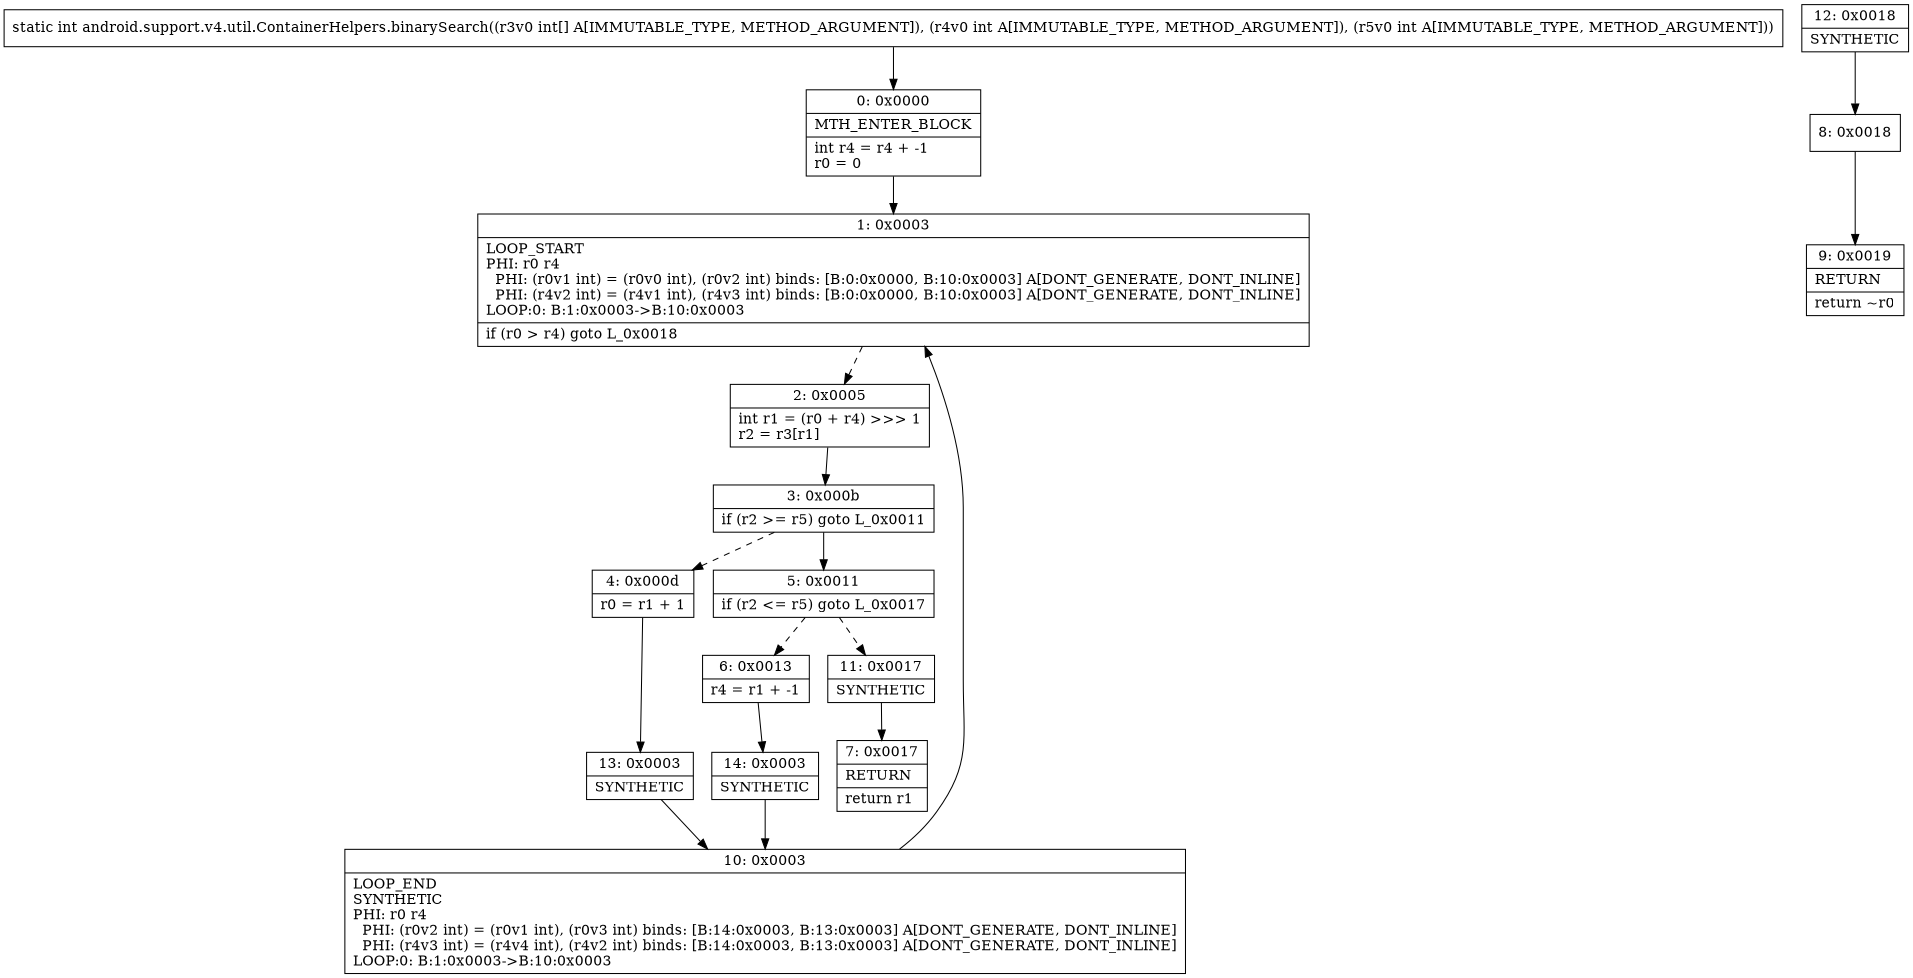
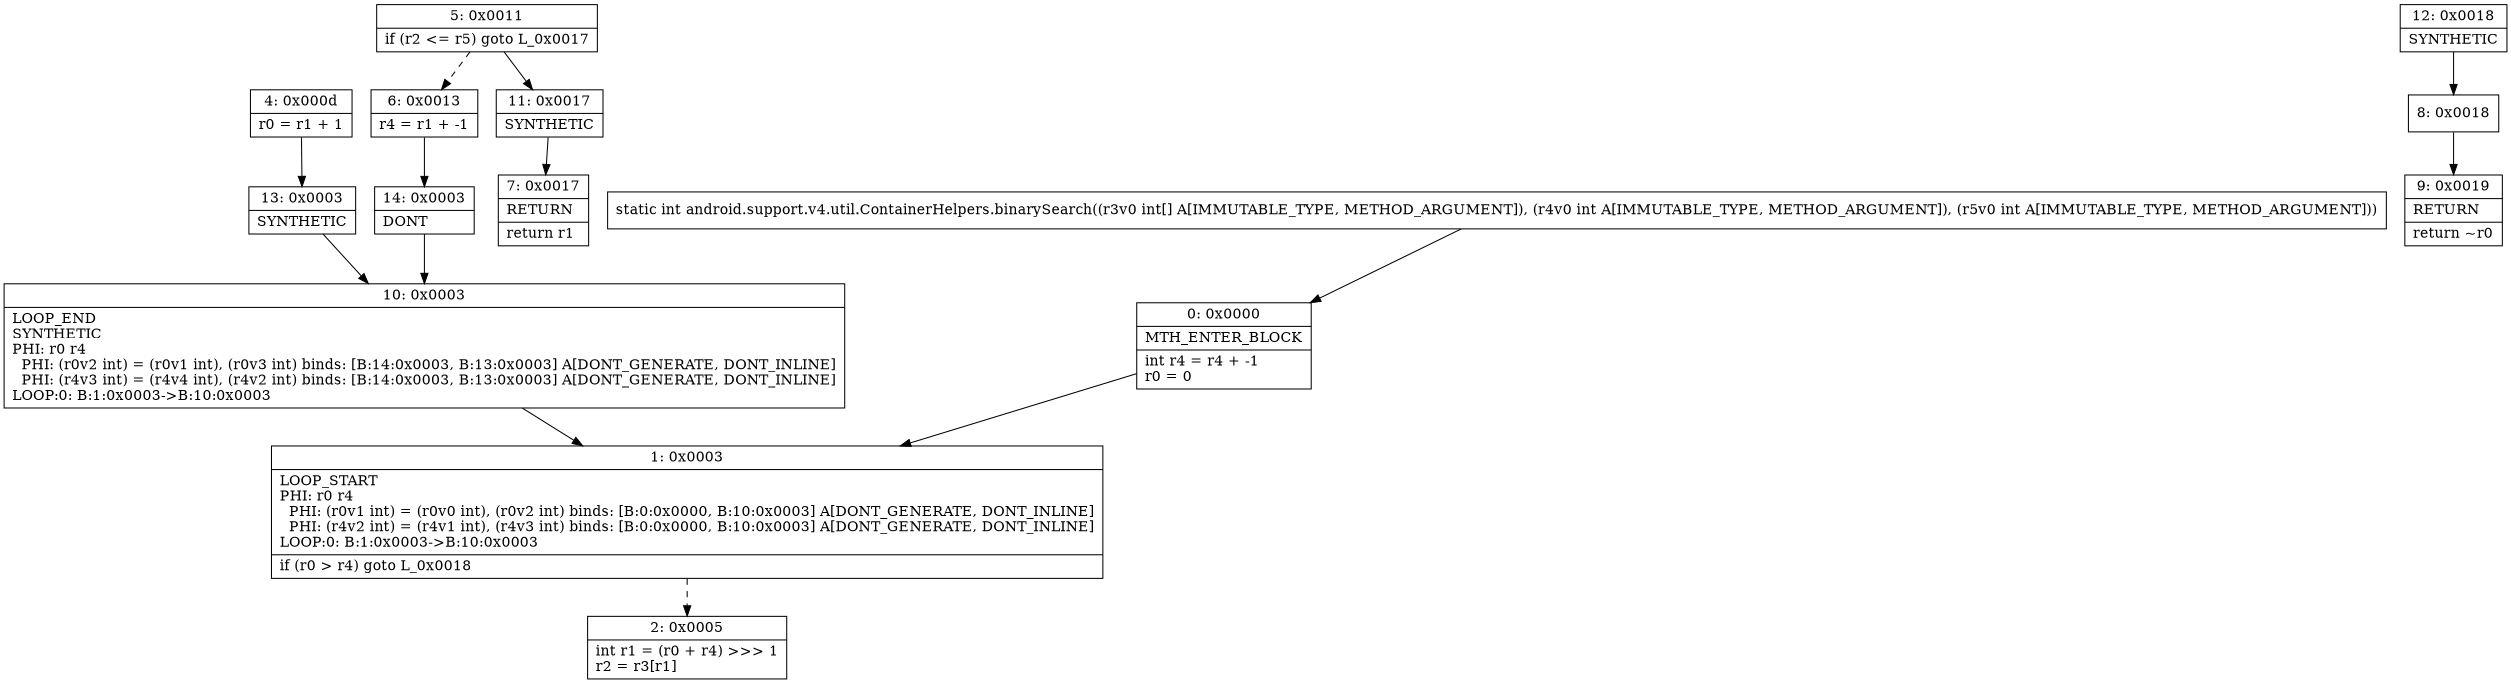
node "3: 0x000b": removed
edge "5: 0x0011" -> "11: 0x0017": style dashed -> solid
node "14: 0x0003": text "SYNTHETIC" -> "DONT"
